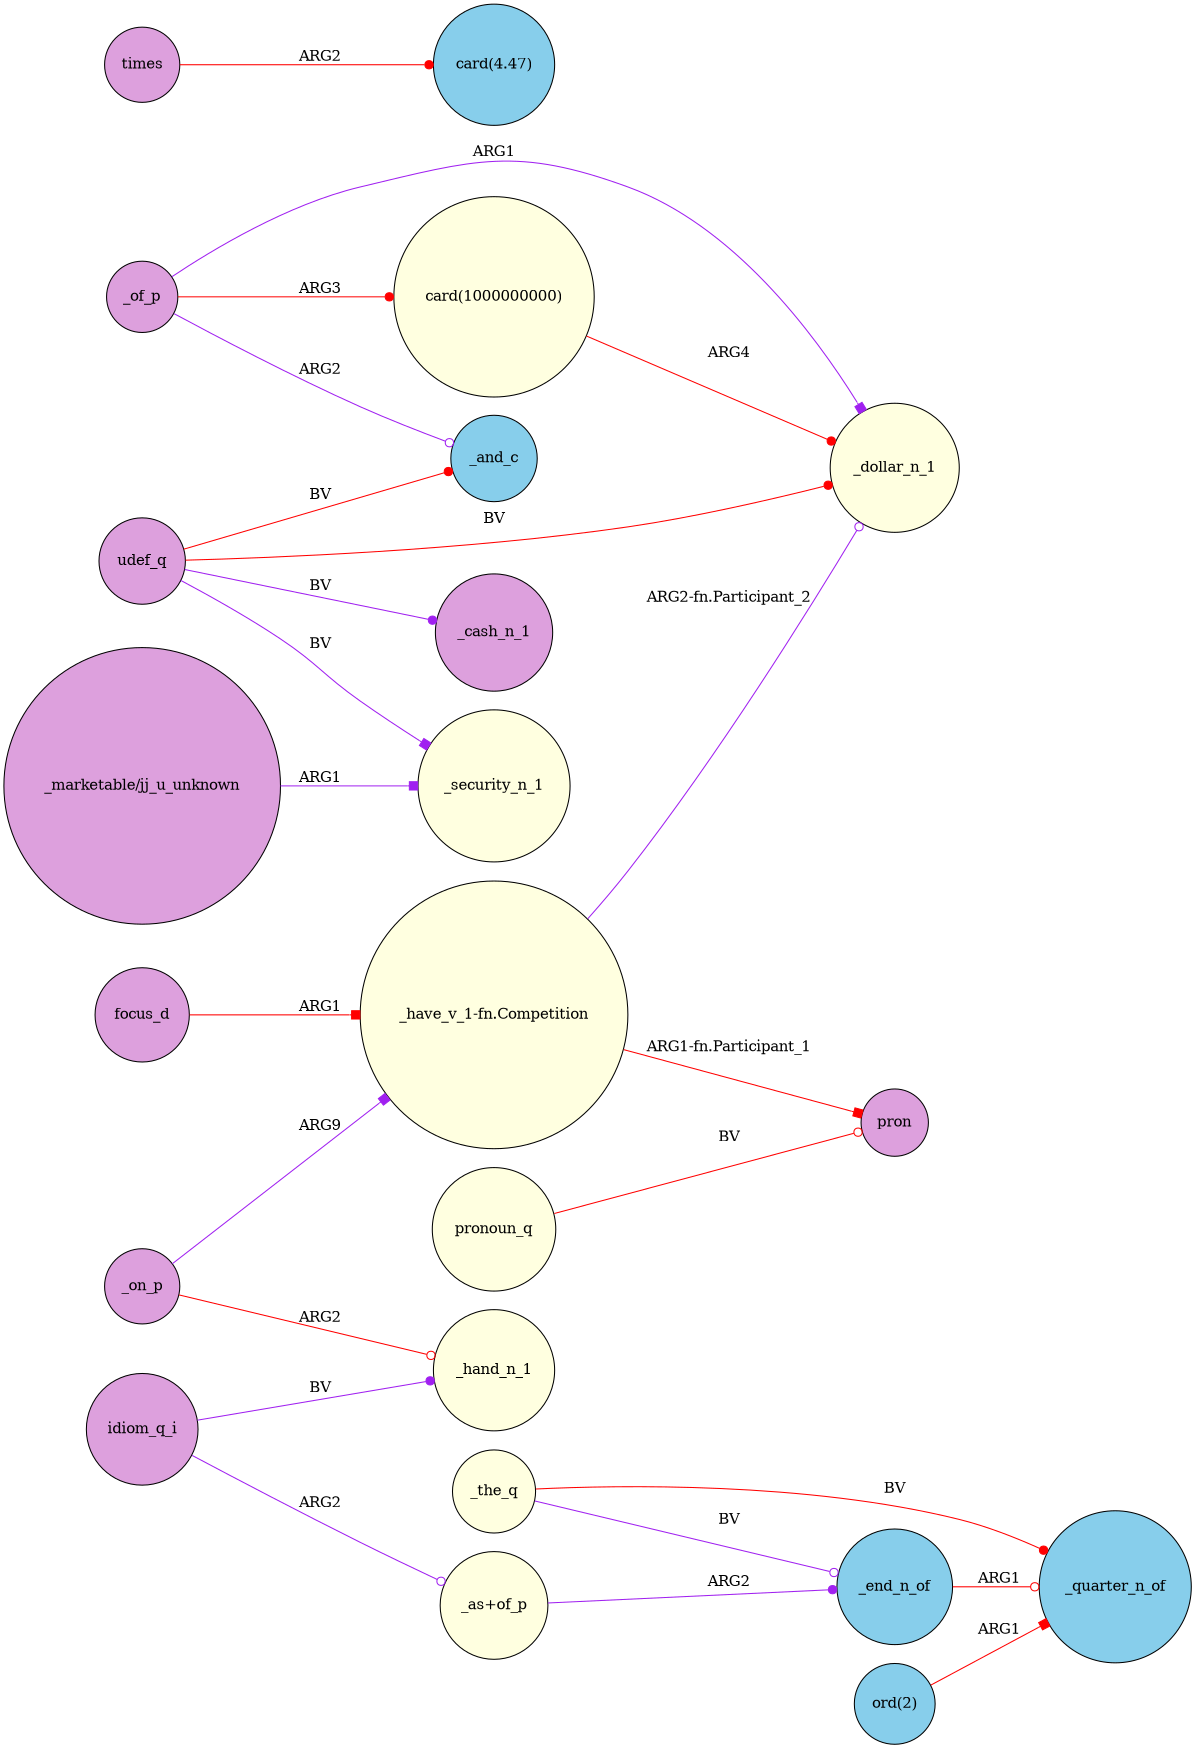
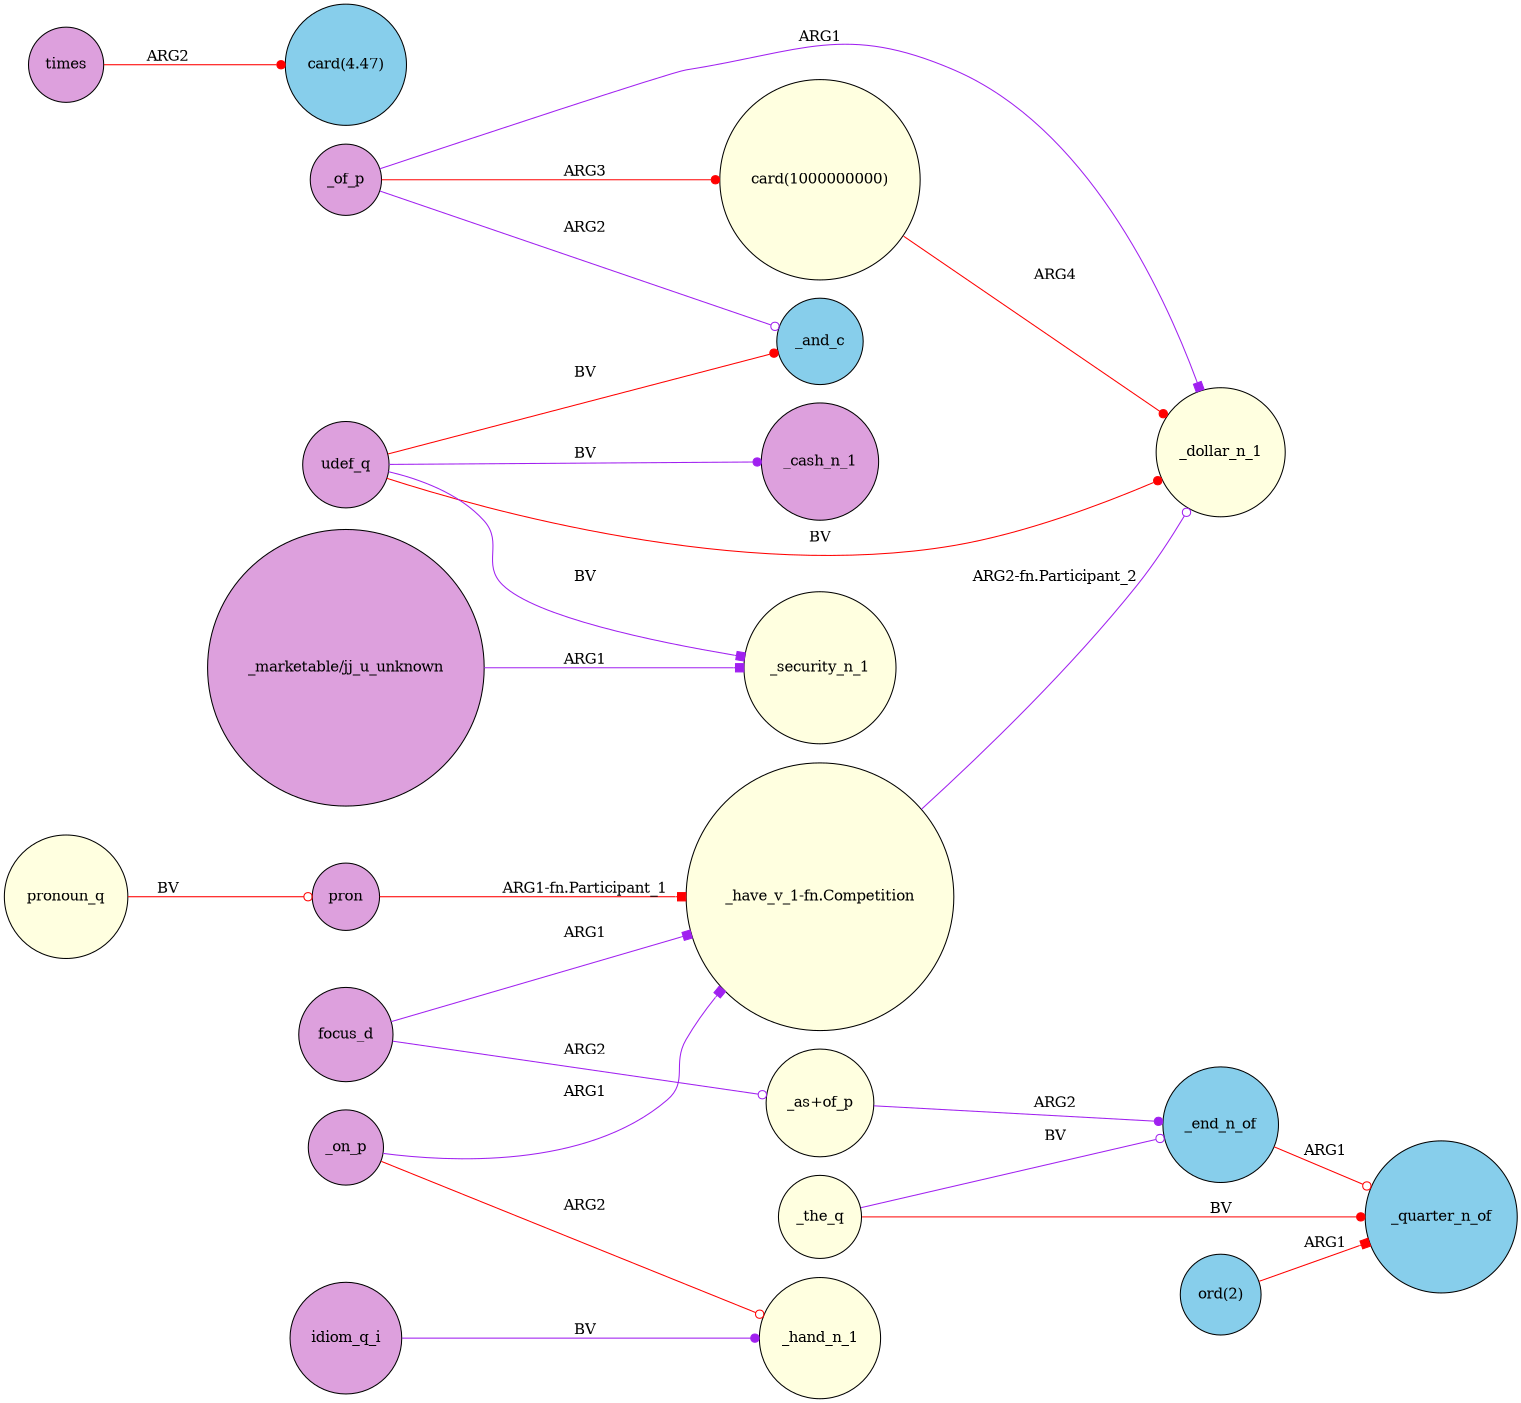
edge "focus_d" -> "_have_v_1-fn.Competition": color red -> purple
edge "_have_v_1-fn.Competition" -> "pron": reversed
edge "_on_p" -> "_have_v_1-fn.Competition": label "ARG9" -> "ARG1"
edge "idiom_q_i" -> "_as+of_p": now "focus_d" -> "_as+of_p"
